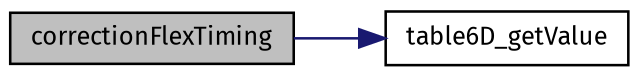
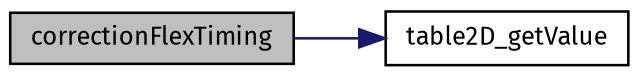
node "table6D_getValue": label "table6D_getValue" -> "table2D_getValue"
